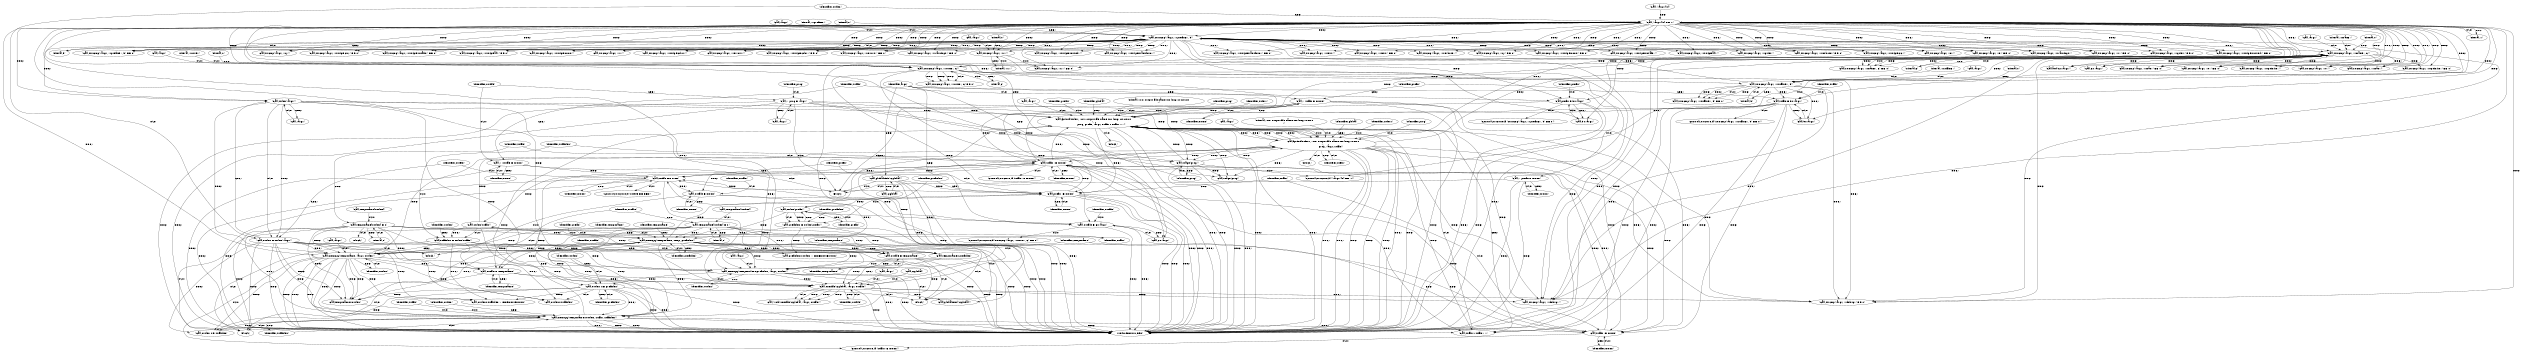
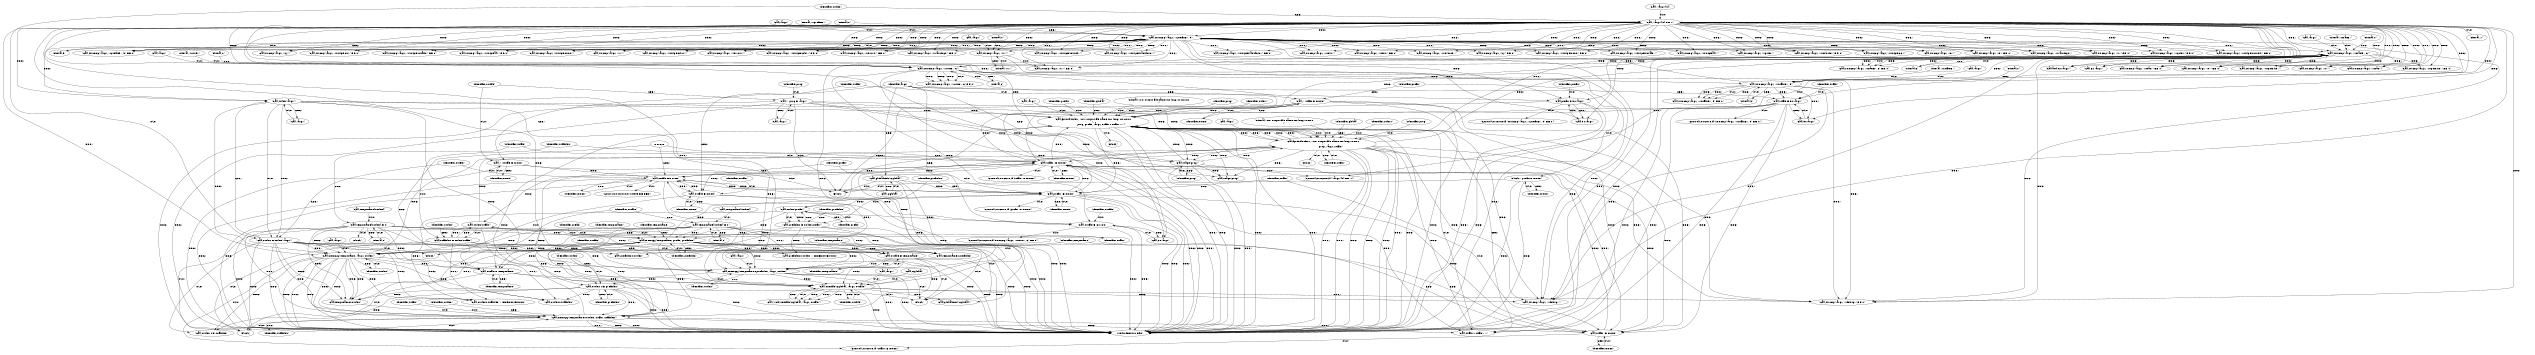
edge "(Call,(*argv)[0])" -> "(Call,(*argv)[0] == '-')": label "CFG: " -> "AST: "
edge "(Call,(*argv)[0] == '-')" -> "(Literal,'-')": removed, label "CFG:"
edge "(Identifier,argc)" -> "(Call,outfile = NULL)": added, label "CFG:"
node "1000620": added
node "(Call,*  prefix = NULL)": label "(Call,*  prefix = NULL)" -> "(Block,*  prefix = NULL)"
edge "(Call,outfile = NULL)" -> "(Call,outfile == MAX)": added, label "DDG:"
edge "(Call,outfile == MAX)" -> "(Call,prefix != NULL)": added, label "DDG:"
node "(ControlStructure,if (prefix != NULL))": added
node "(Call,outfile = 6+*argv)": label "(Call,outfile = 6+*argv)" -> "(Call,outfile = 6+*crc)"
node "(Call,memcpy(temp_name, temp, prefixlen))": label "(Call,memcpy(temp_name, temp, prefixlen))" -> "(Call,memcpy(temp_name, prefix, prefixlen))"
edge "(Call,global_init(&global))" -> "(MethodReturn,RET)": removed, label "DDG:"
edge "(Call,suffixlen = strlen(suffix))" -> "(Call,memcpy(temp_name, *argv, outlen))": now "(Call,suffixlen = strlen(suffix))" -> "(Call,strlen(suffix))"
node "(Call,prefixlen+outlen)": added
edge "(Call,temp_name+prefixlen)" -> "(Call,one_file(&global, *argv, outfile))": now "(Call,(void)one_file(&global, *argv, outfile))" -> "(Call,one_file(&global, *argv, outfile))"
node "(Call,memcpy(temp_strlen+prefixlen, *argv, outlen))": label "(Call,memcpy(temp_strlen+prefixlen, *argv, outlen))" -> "(Call,memcpy(temp_name+prefixlen, *argv, outlen))"
edge "(Call,outlen = strlen(*argv))" -> "(Call,outlen += suffixlen)": label "DDG: " -> "AST: "
edge "(Call,outlen += prefixlen)" -> "(Call,outlen+suffixlen > FILENAME_MAX)": now "(Call,strlen(prefix))" -> "(Call,outlen+suffixlen > FILENAME_MAX)"
edge "(Call,outlen += prefixlen)" -> "(Call,outlen+suffixlen)": label "AST: " -> "DDG: "
edge "(Call,memcpy(temp_name+outlen, suffix, suffixlen))" -> "(Call,outlen += suffixlen)": removed, label "DDG:"
